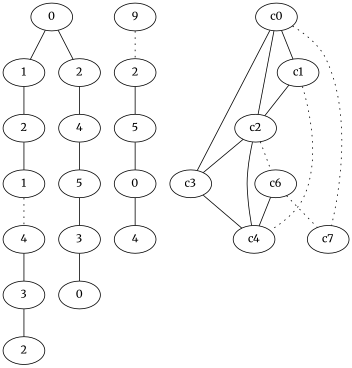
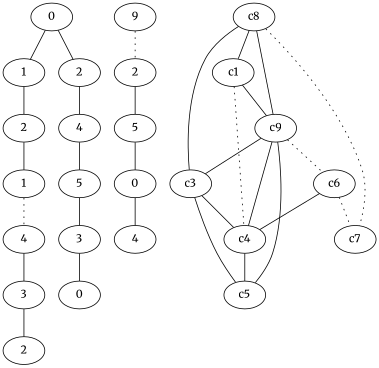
node "c0": label "c0" -> "c8"
node "c2": label "c2" -> "c9"
node "c5": added
